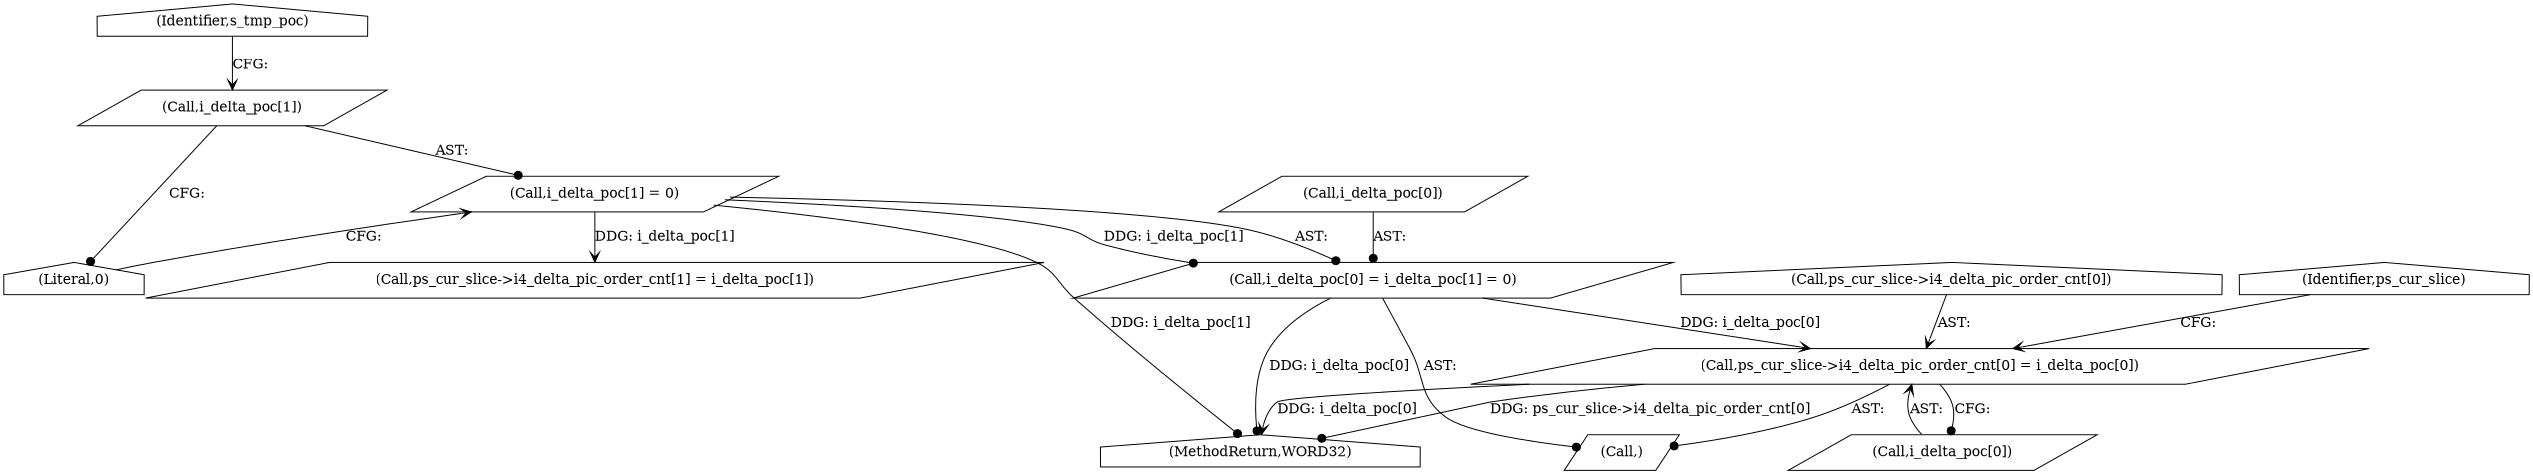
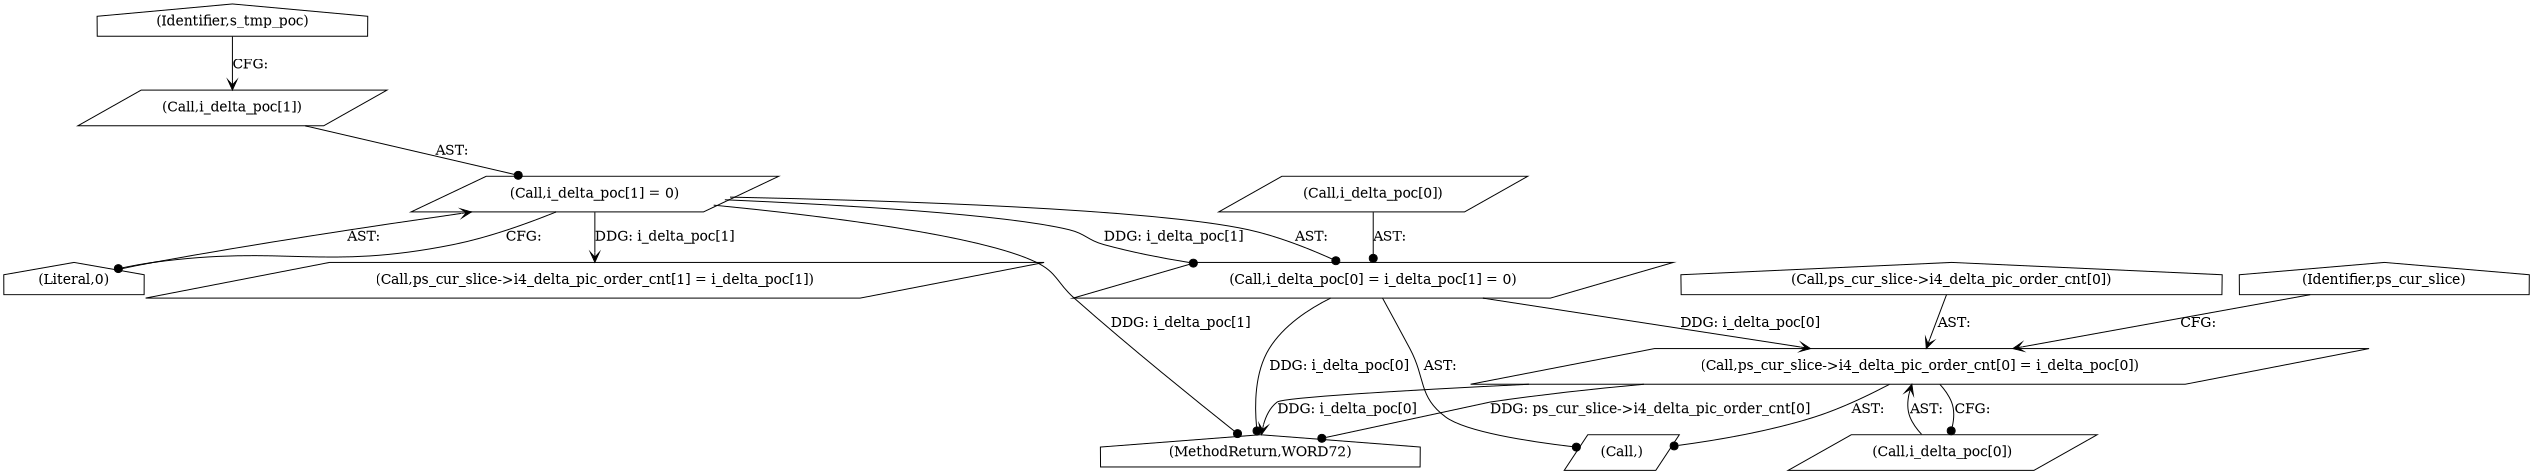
edge "(Call,i_delta_poc[1])" -> "(Literal,0)": now "(Call,i_delta_poc[1] = 0)" -> "(Literal,0)"
edge "(Literal,0)" -> "(Call,i_delta_poc[1] = 0)": label "CFG: " -> "AST: "
node "(MethodReturn,WORD32)": label "(MethodReturn,WORD32)" -> "(MethodReturn,WORD72)"
